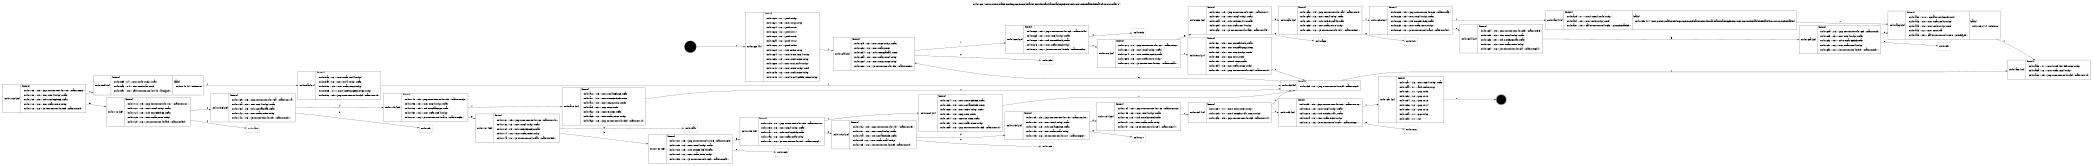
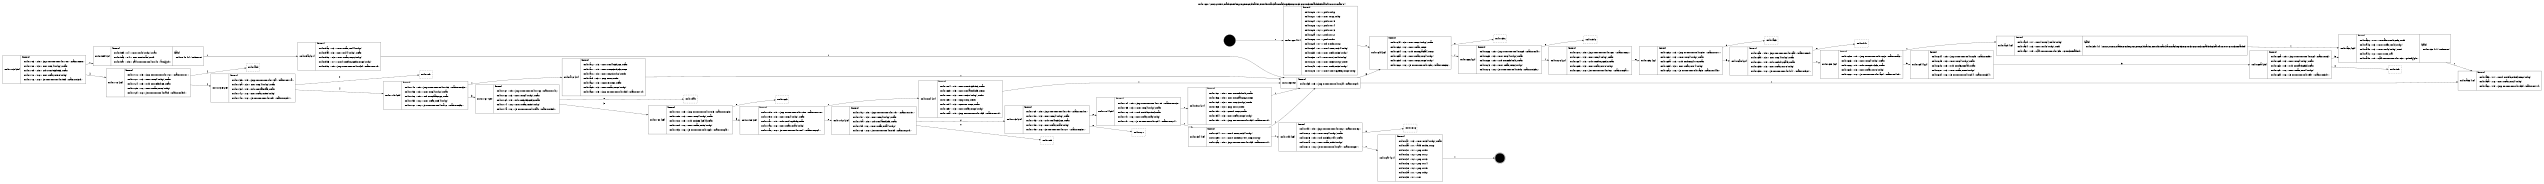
edge "0x40167c [22]" -> "0x4019c1 [27]": now "0x4017e4 [25]" -> "0x4019c1 [27]"
edge "0x401703 [25]" -> "0x40171c [25]": label " 5" -> " 4"
